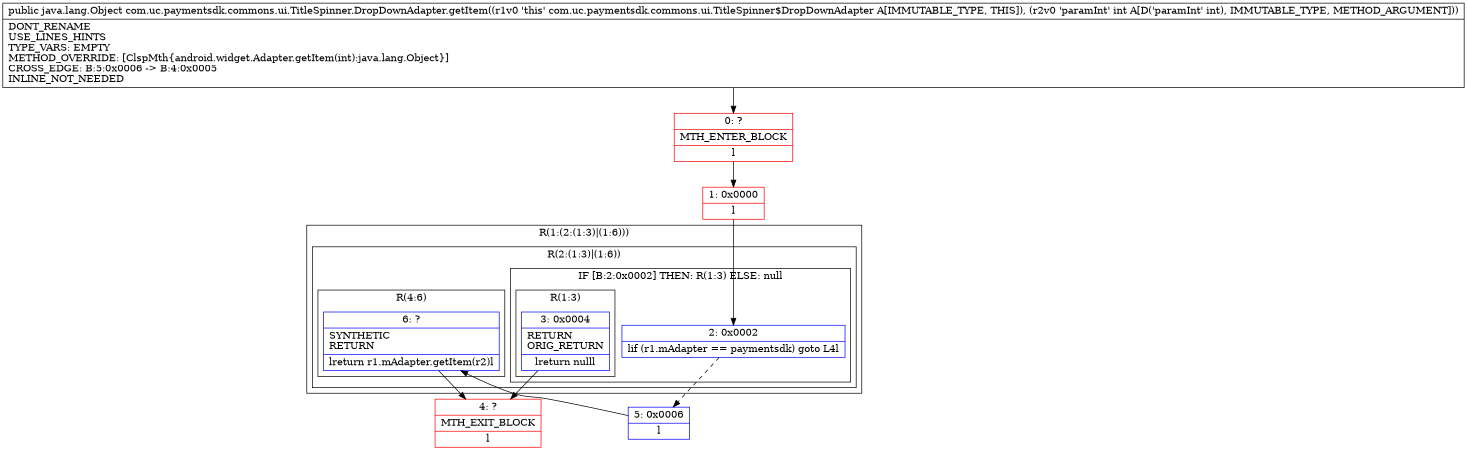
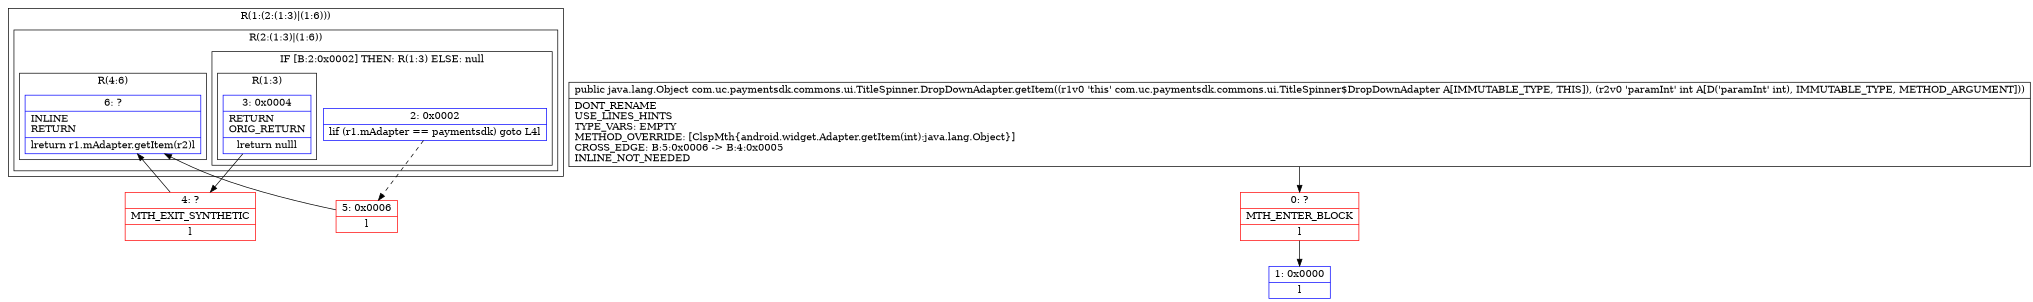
node "1: 0x0000": color red -> blue
edge "1: 0x0000" -> "2: 0x0002": removed
node "6: ?": text "SYNTHETIC" -> "INLINE"
edge "6: ?" -> "4: ?": reversed
node "4: ?": text "MTH_EXIT_BLOCK" -> "MTH_EXIT_SYNTHETIC"
node "5: 0x0006": color blue -> red
